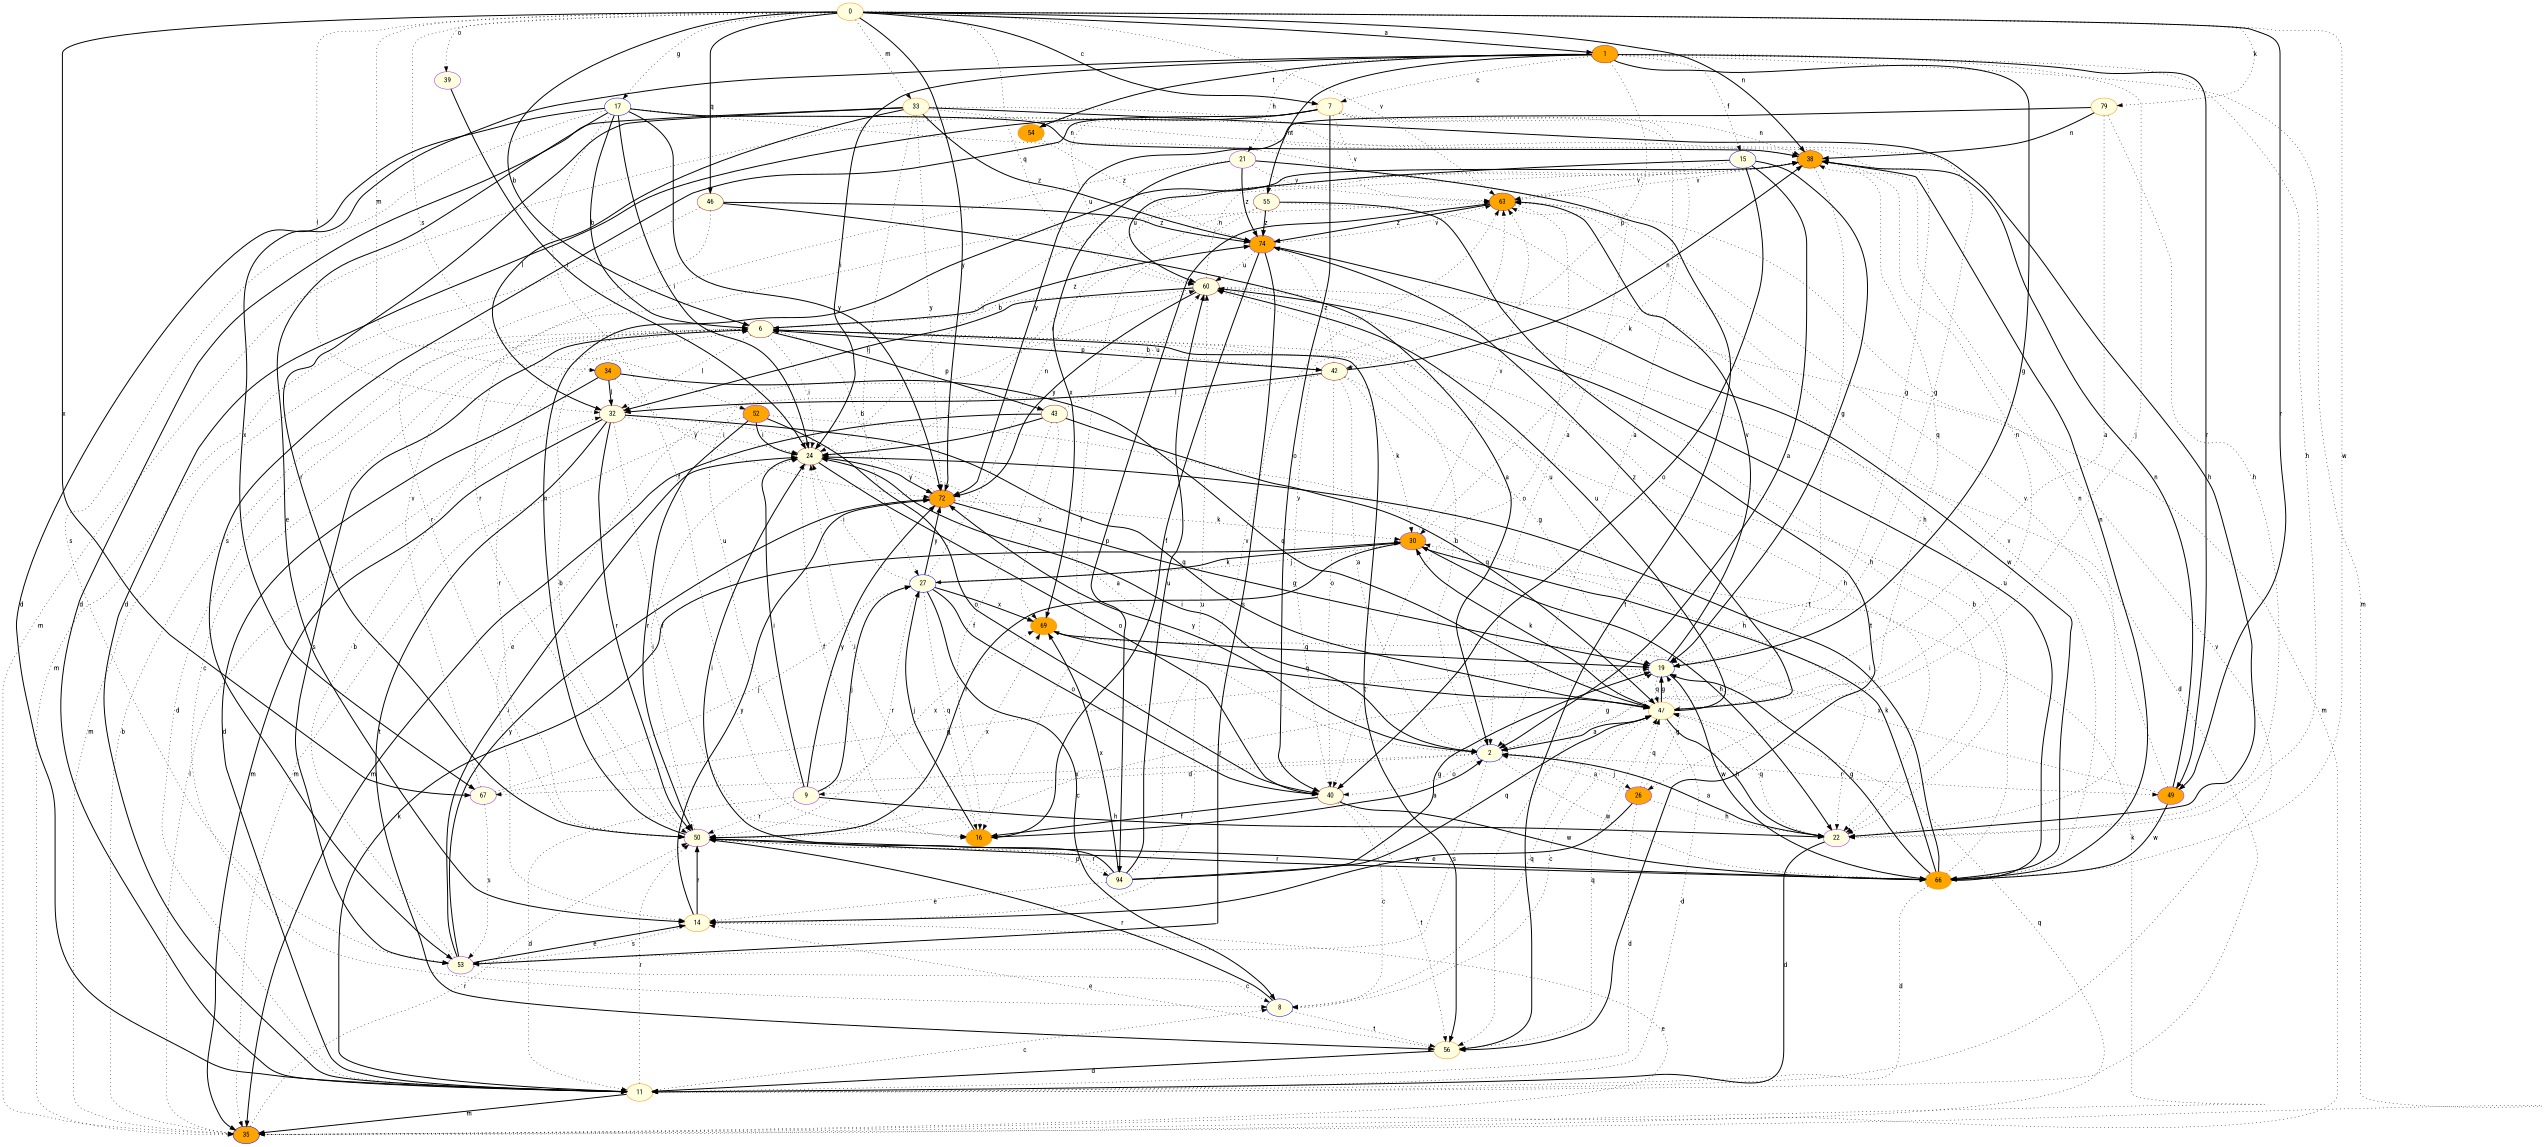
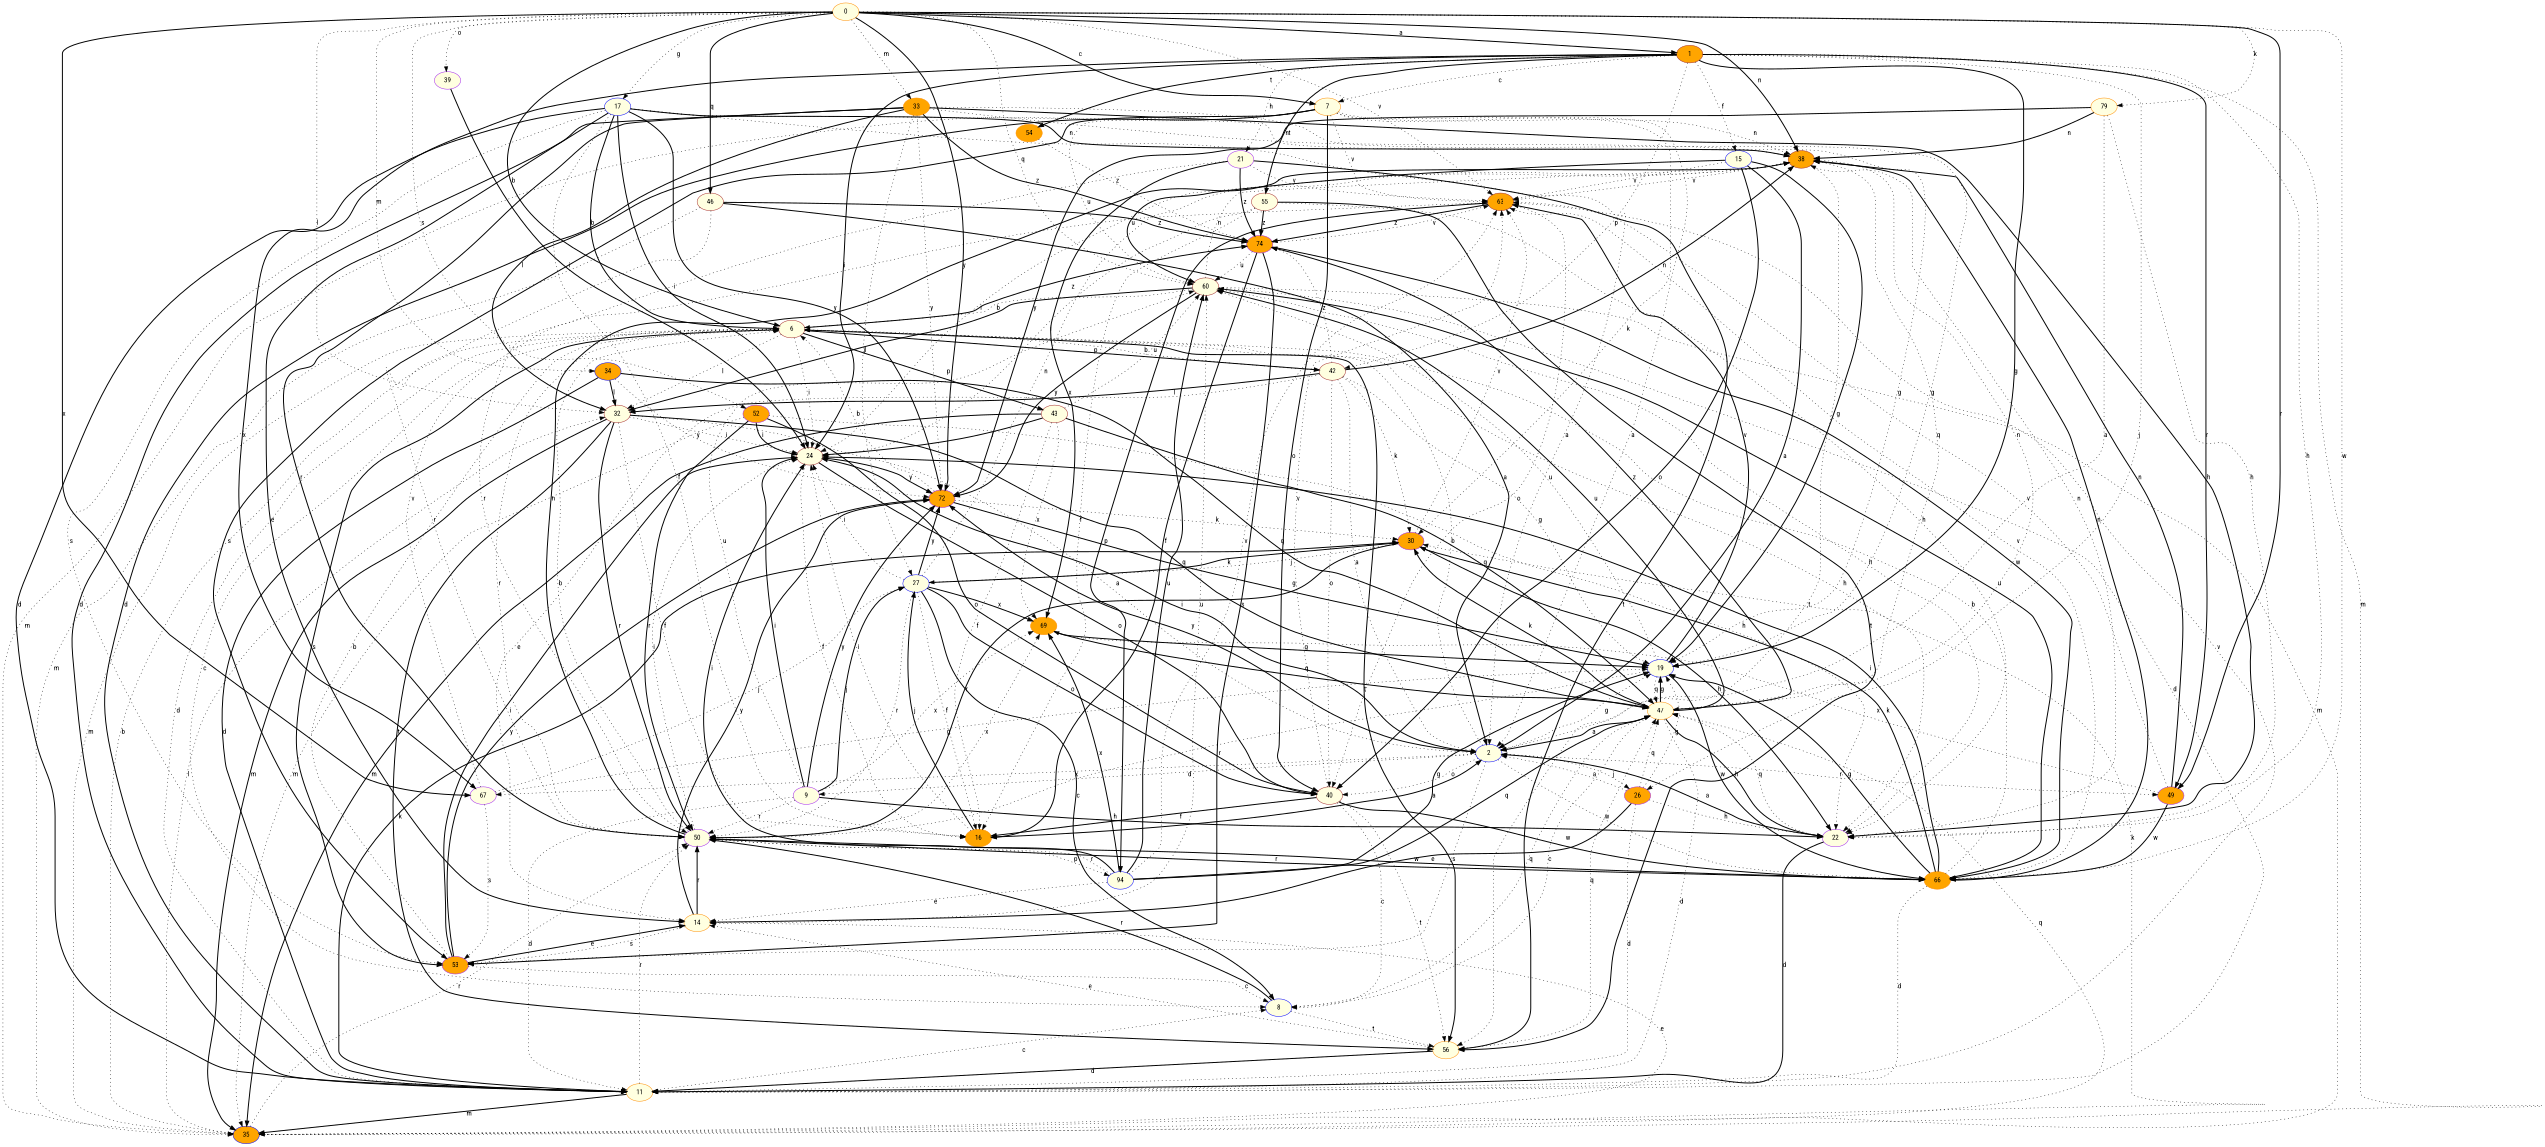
node "33": fillcolor lightyellow -> orange
edge "27" -> "16": label "q" -> "f"
node "53": fillcolor lightyellow -> orange
